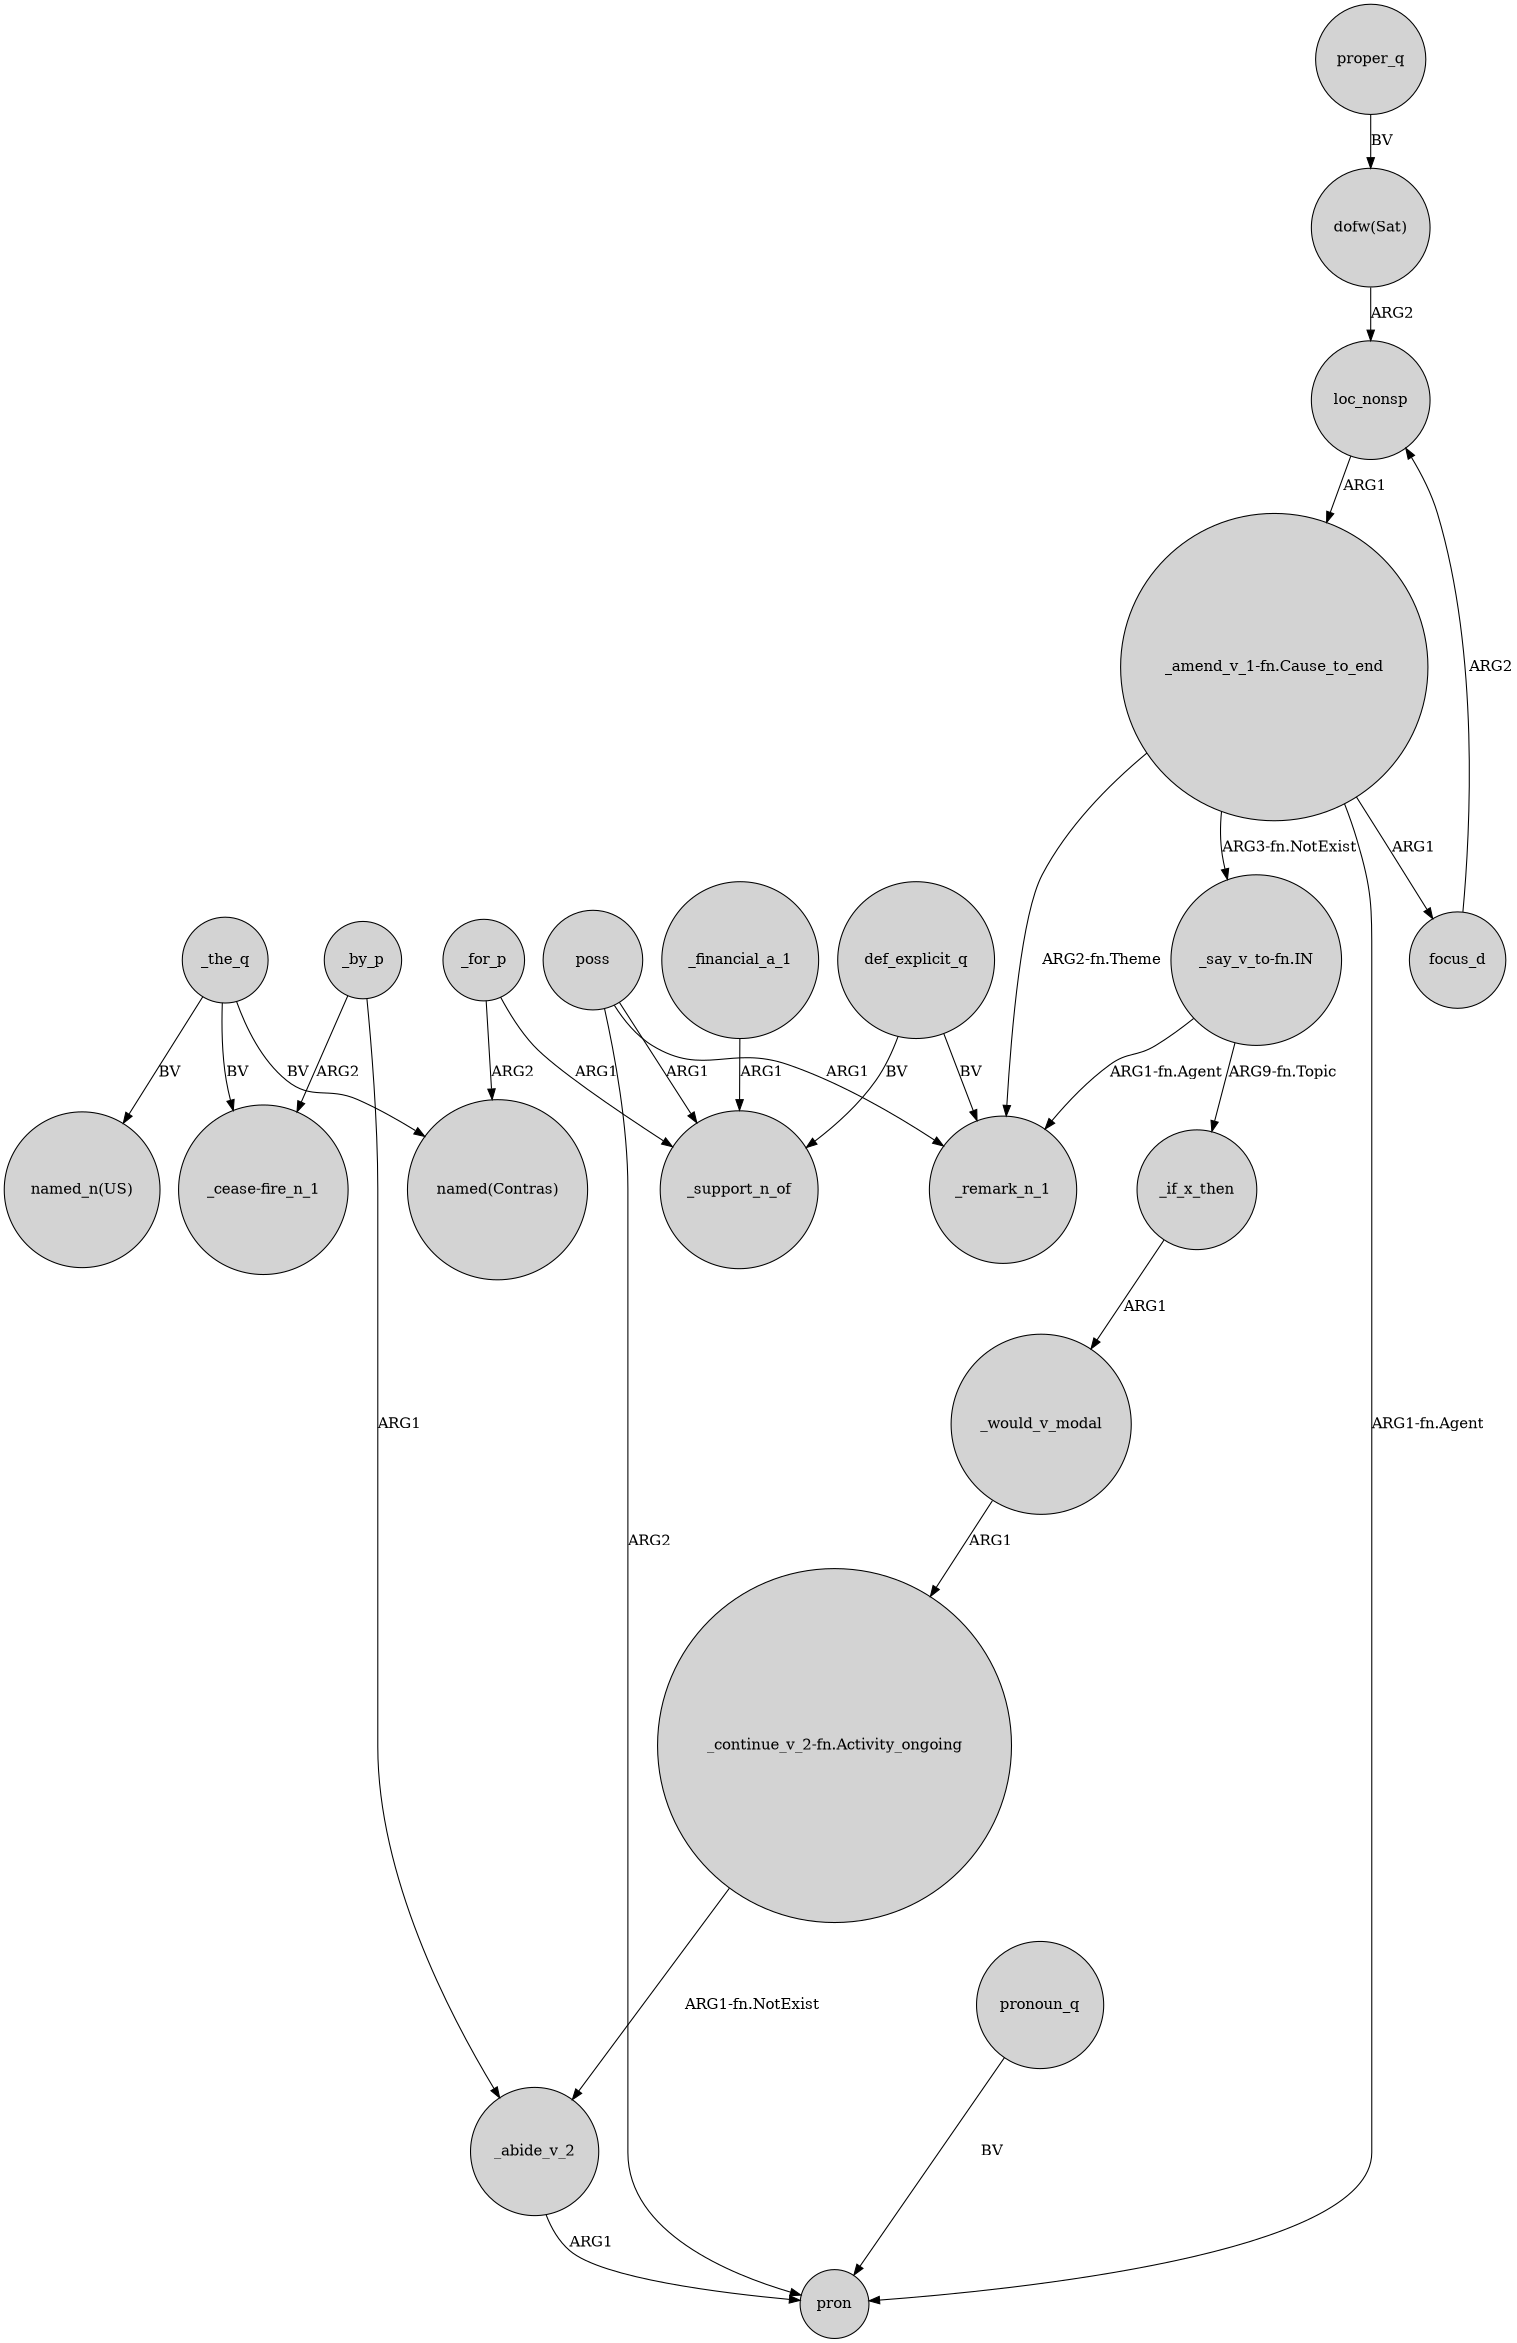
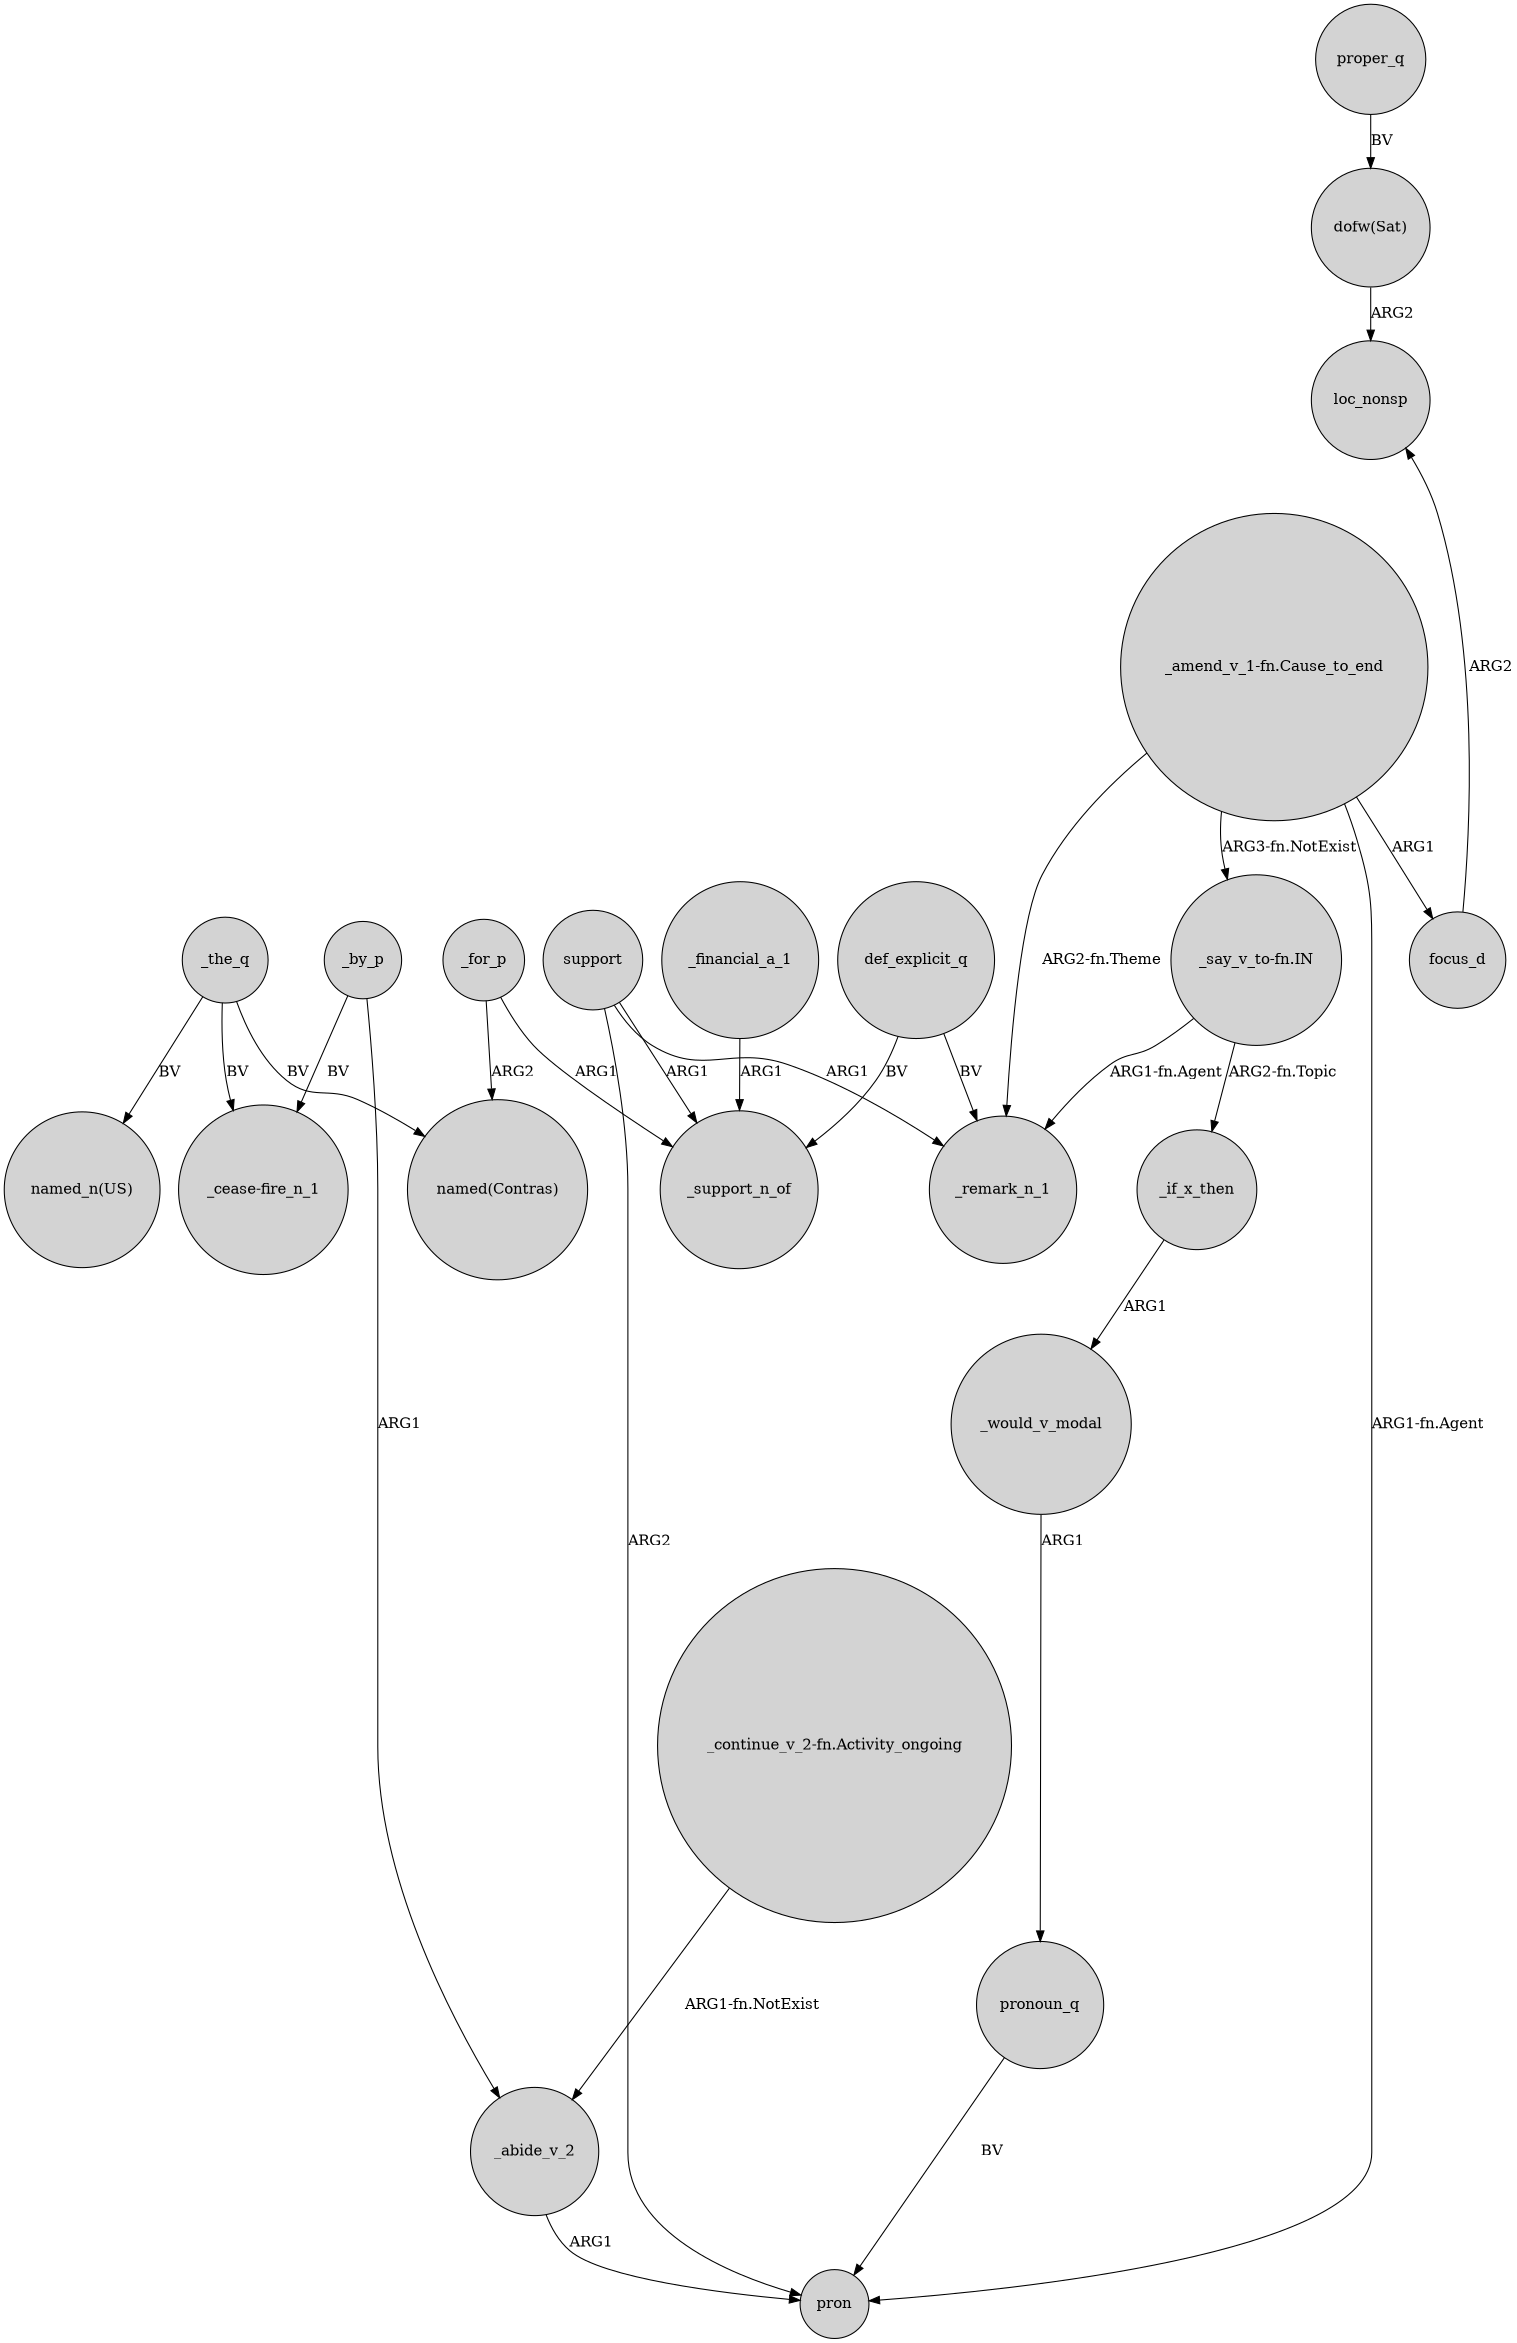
edge "loc_nonsp" -> "_amend_v_1-fn.Cause_to_end": removed, label "ARG1"
node "poss": label "poss" -> "support"
edge "_by_p" -> "_cease-fire_n_1": label "ARG2" -> "BV"
edge "_say_v_to-fn.IN" -> "_if_x_then": label "ARG9-fn.Topic" -> "ARG2-fn.Topic"
edge "_would_v_modal" -> "_continue_v_2-fn.Activity_ongoing": now "_would_v_modal" -> "pronoun_q"
